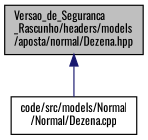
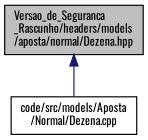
node "code/src/models/Normal /Normal/Dezena.cpp": label "code/src/models/Normal /Normal/Dezena.cpp" -> "code/src/models/Aposta /Normal/Dezena.cpp"
